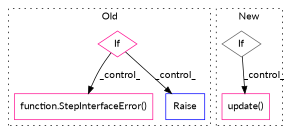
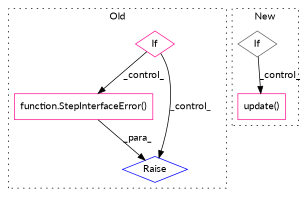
node "Raise": shape box -> diamond
edge "function.StepInterfaceError()" -> "Raise": added, label "_para_"
